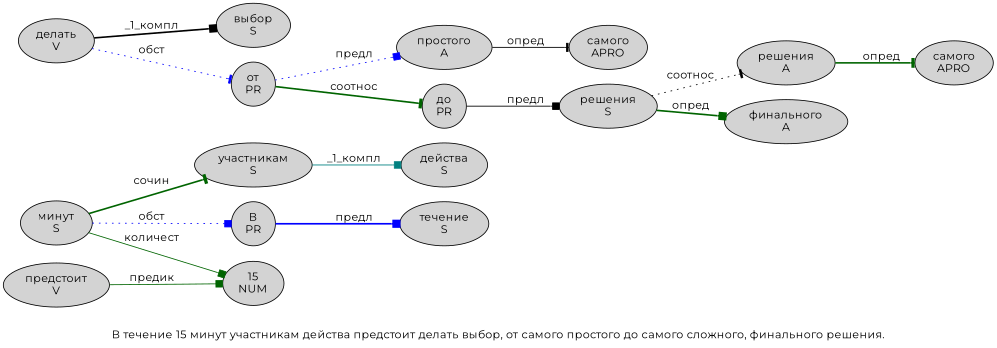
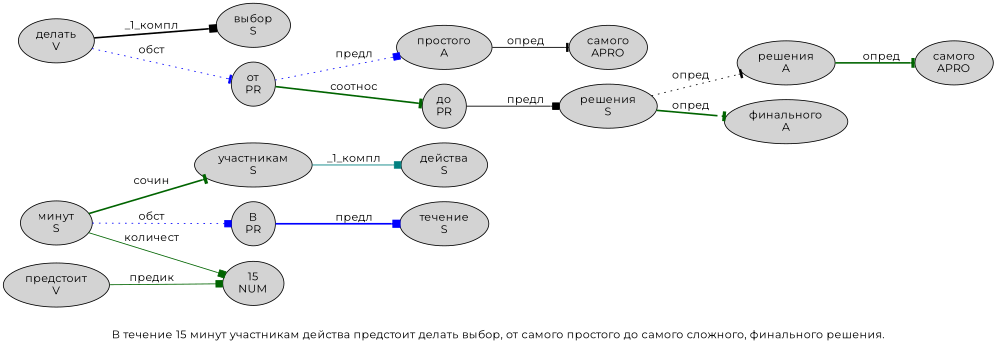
edge "решения S" -> "решения A": label "соотнос" -> "опред"
edge "решения S" -> "финального A": arrowhead box -> tee
